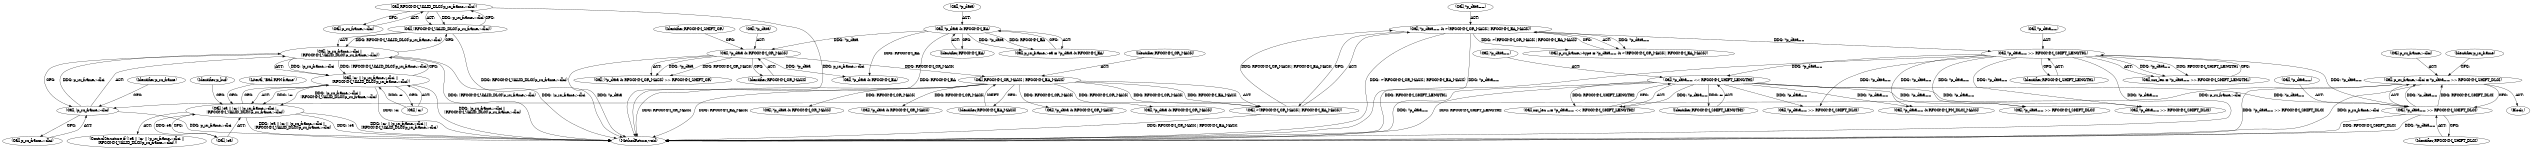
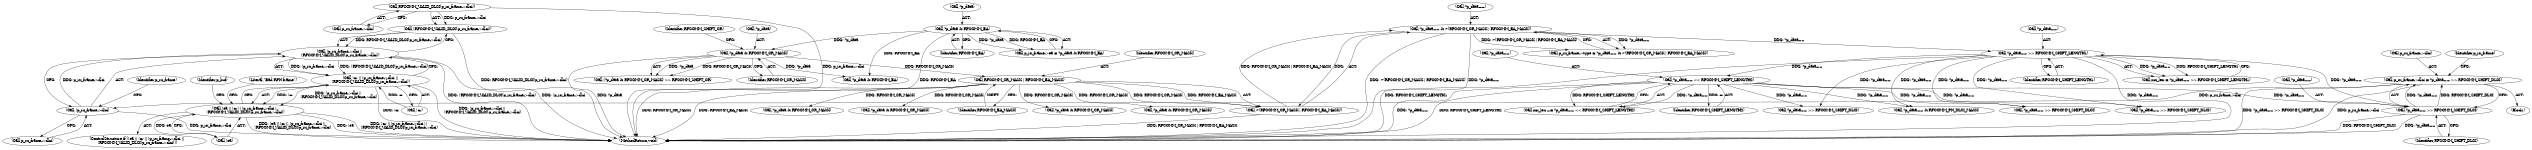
edge "(Call,!RFCOMM_VALID_DLCI(p_rx_frame->dlci))" -> "(Call,RFCOMM_VALID_DLCI(p_rx_frame->dlci))": removed, label "CFG:"
edge "(Call,*p_data++ & ~(RFCOMM_CR_MASK | RFCOMM_EA_MASK))" -> "(Call,~(RFCOMM_CR_MASK | RFCOMM_EA_MASK))": label "CFG: " -> "DDG: "
